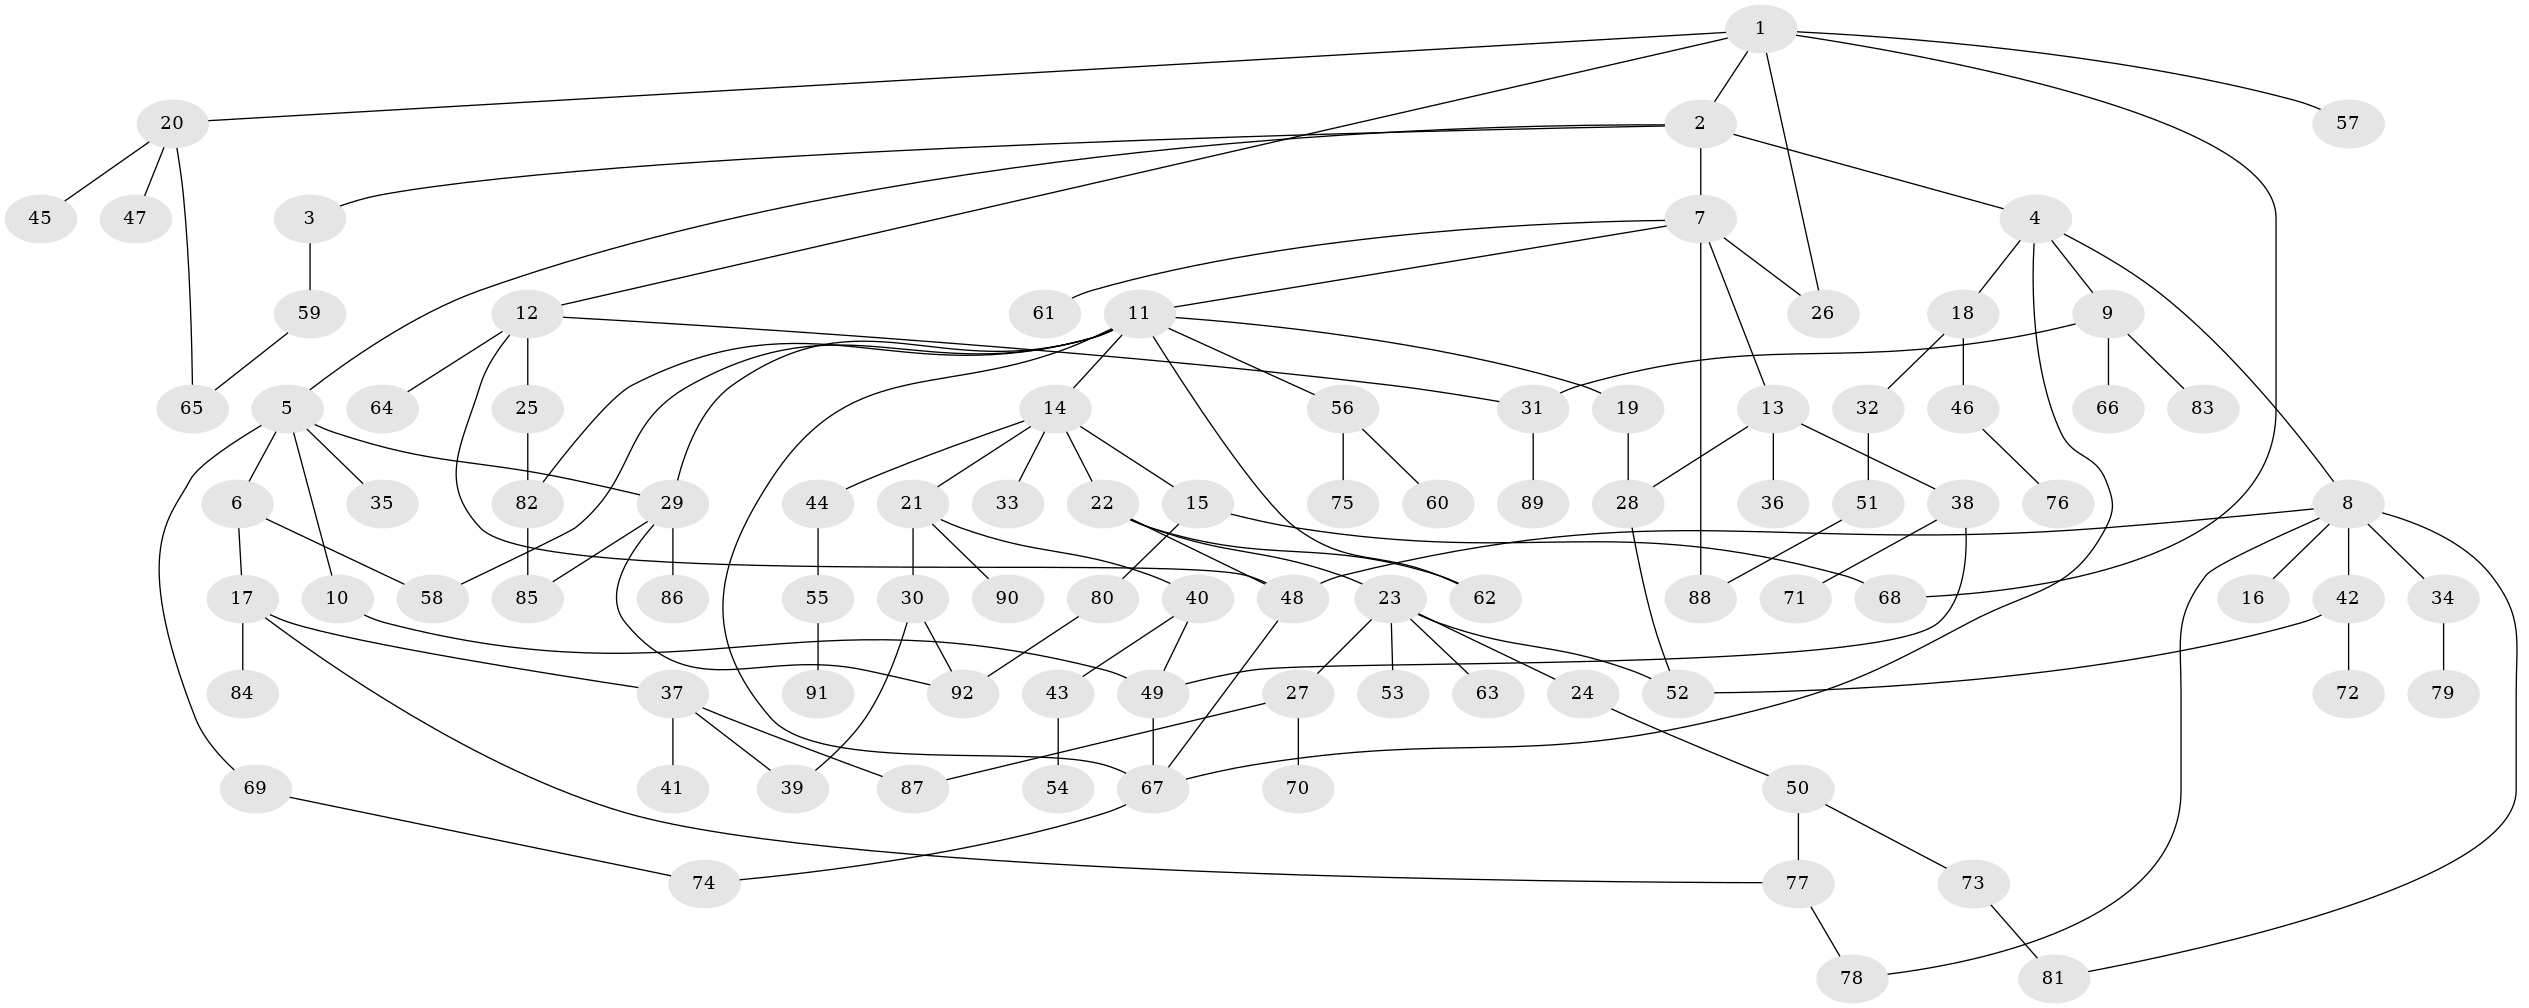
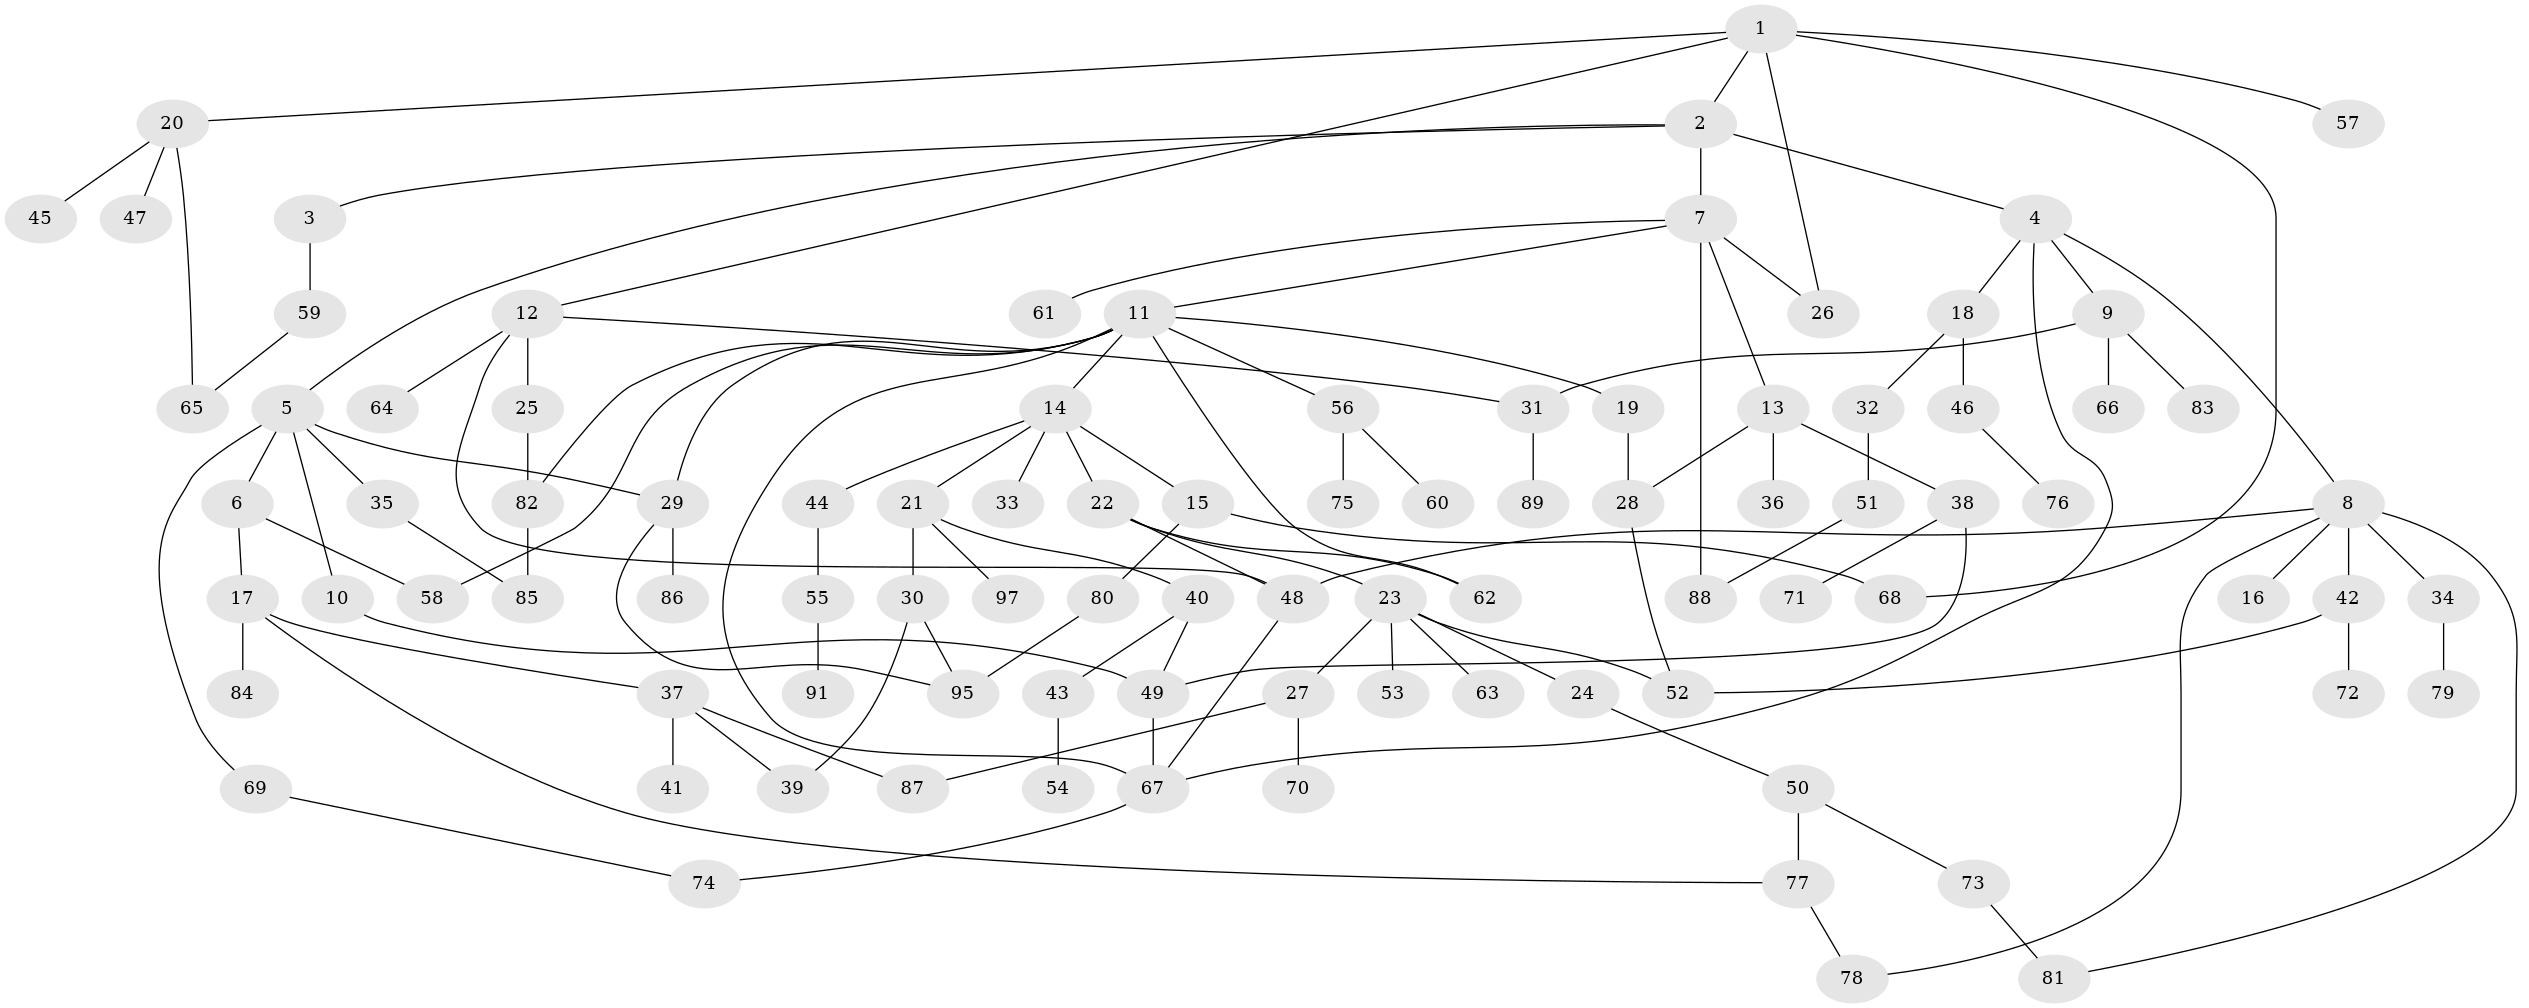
edge "29" -- "85": now "35" -- "85"
node "90": label "90" -> "97"
node "92": label "92" -> "95"
